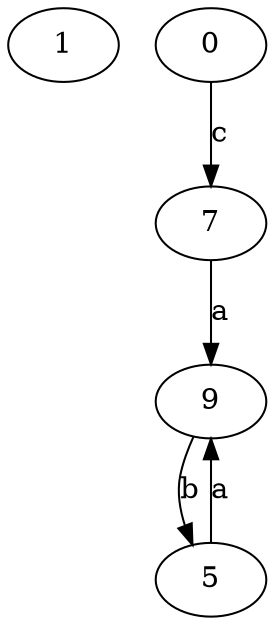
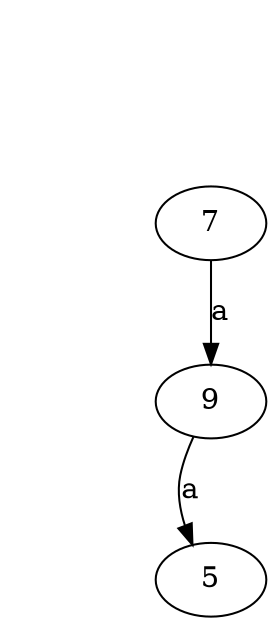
node "1": removed
node "0": removed
edge "9" -> "5": label "b" -> "a"
edge "5" -> "9": removed, label "a"
